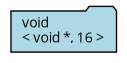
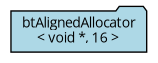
node "void < void *, 16 >": label "void < void *, 16 >" -> "btAlignedAllocator < void *, 16 >"
